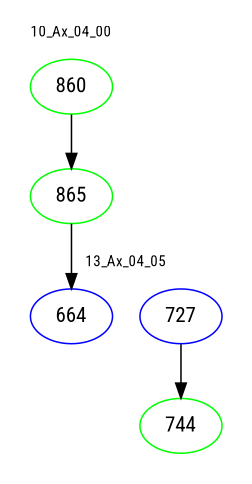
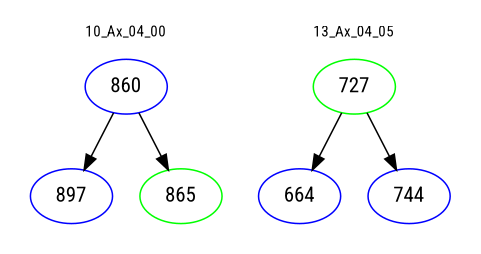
node "860": color green -> blue
node "897": added
edge "865" -> "664": now "727" -> "664"
node "727": color blue -> green
node "744": color green -> blue
